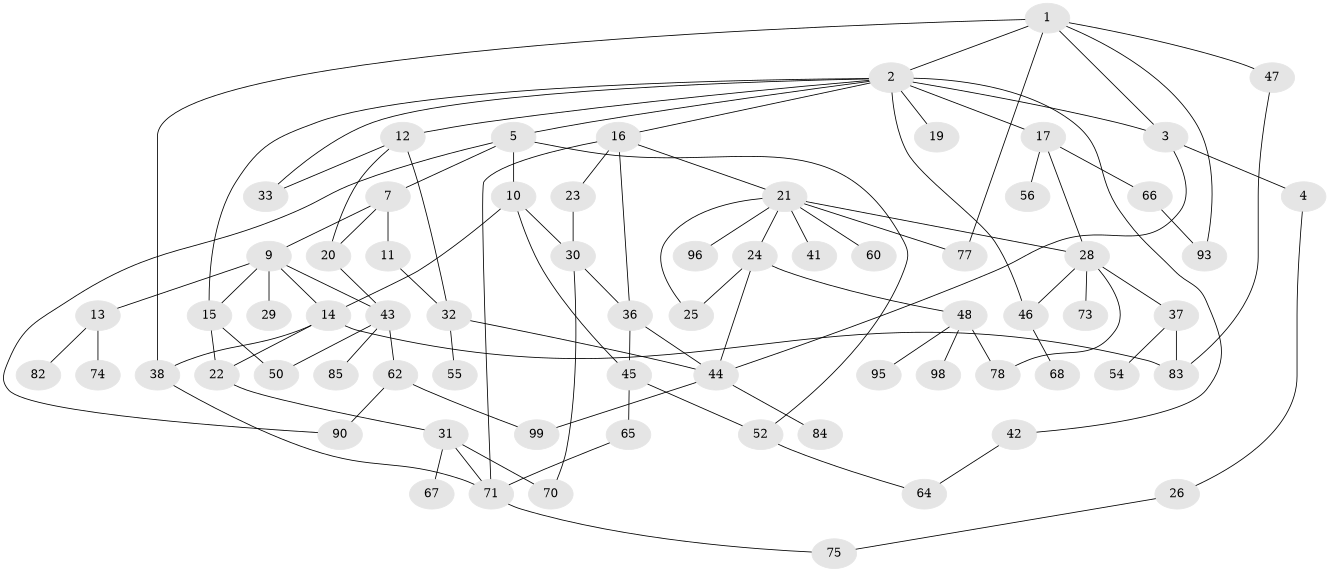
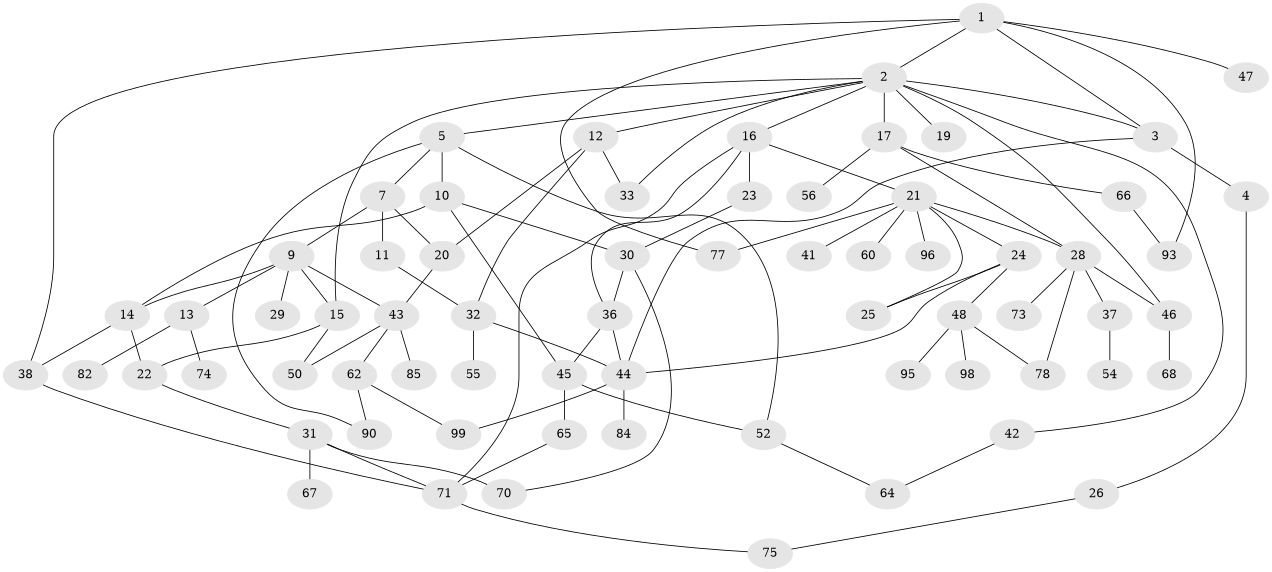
node "83": removed
